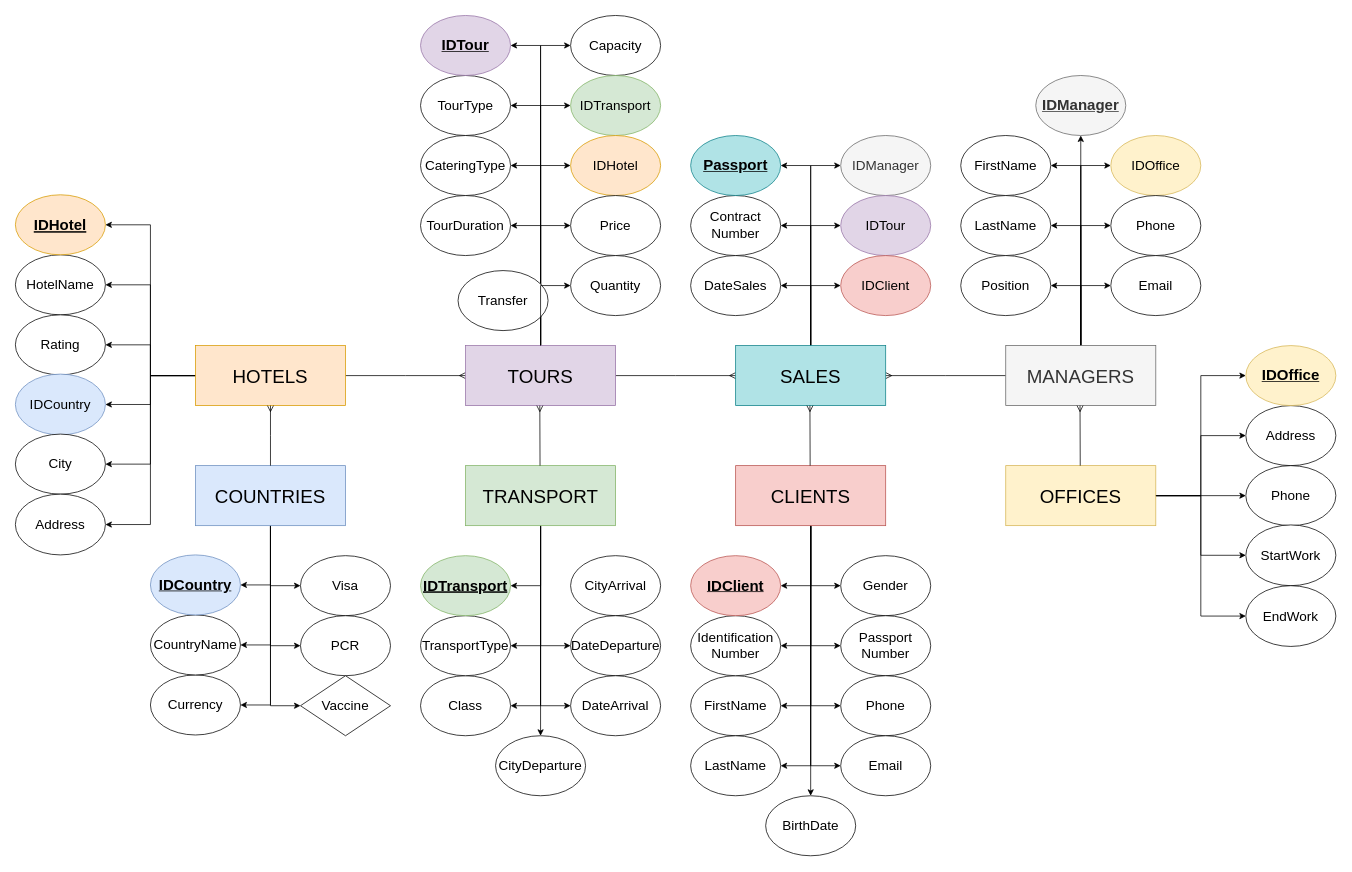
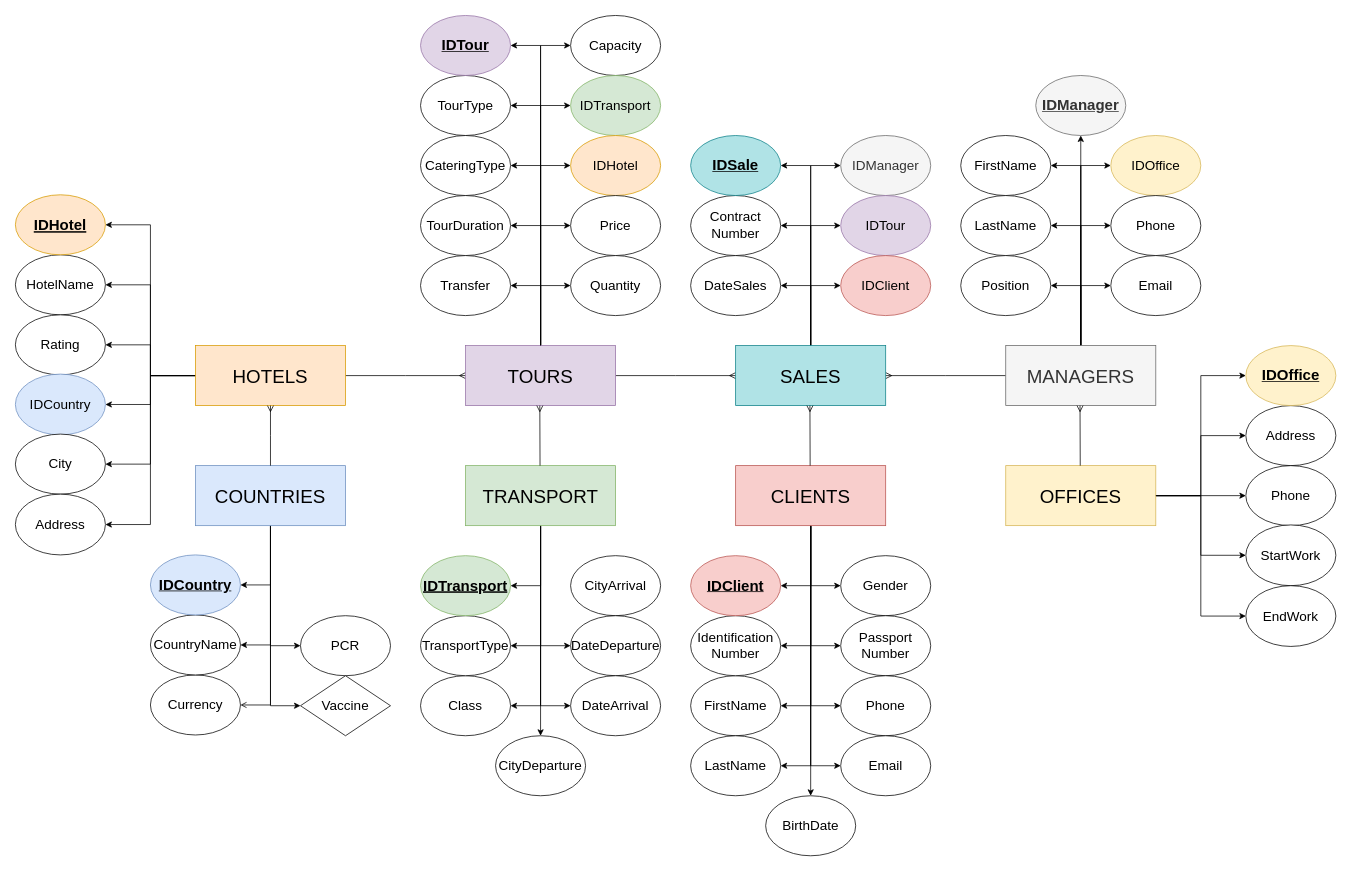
node "Passport": label "Passport" -> "IDSale"
node "Transfer": moved (503, 300) -> (465, 285)
edge "COUNTRIES" -> "Visa": removed
node "Visa": removed
edge "COUNTRIES" -> "Currency": arrowhead classic -> open
